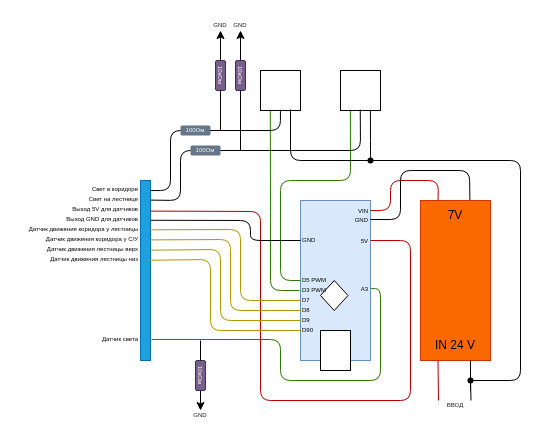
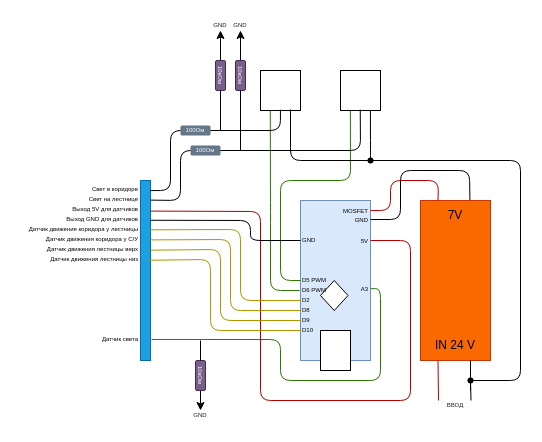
node "VIN": label "VIN" -> "MOSFET"
node "D3 PWM": label "D3 PWM" -> "D6 PWM"
node "D7": label "D7" -> "D2"
node "D90": label "D90" -> "D10"
